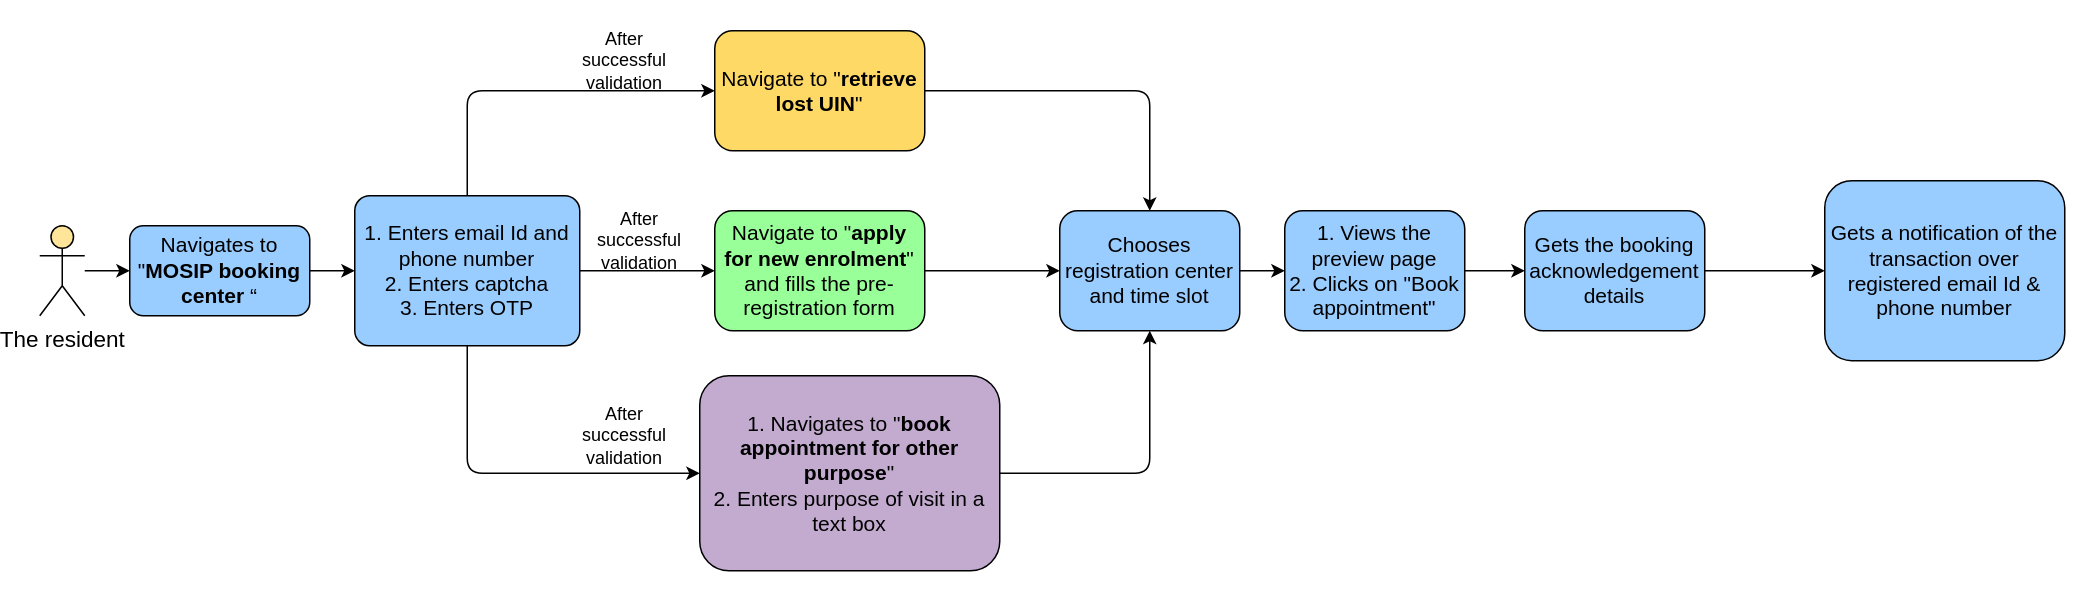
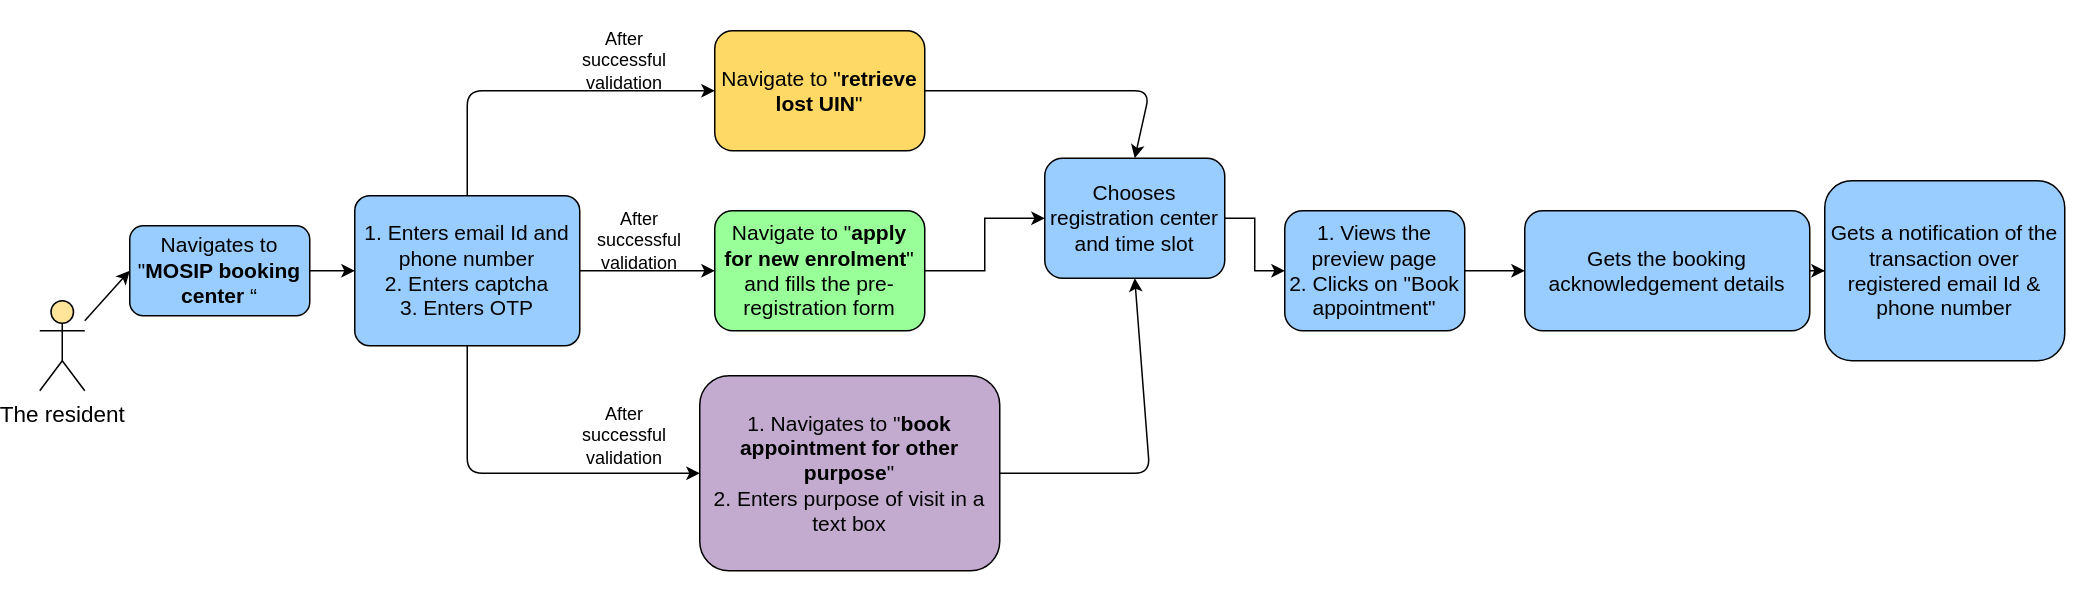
node "The resident": moved (62, 271) -> (62, 346)
node "Chooses registration center and time slot": moved (1150, 271) -> (1135, 218)
node "Gets the booking acknowledgement details": size 180x120 -> 285x120
